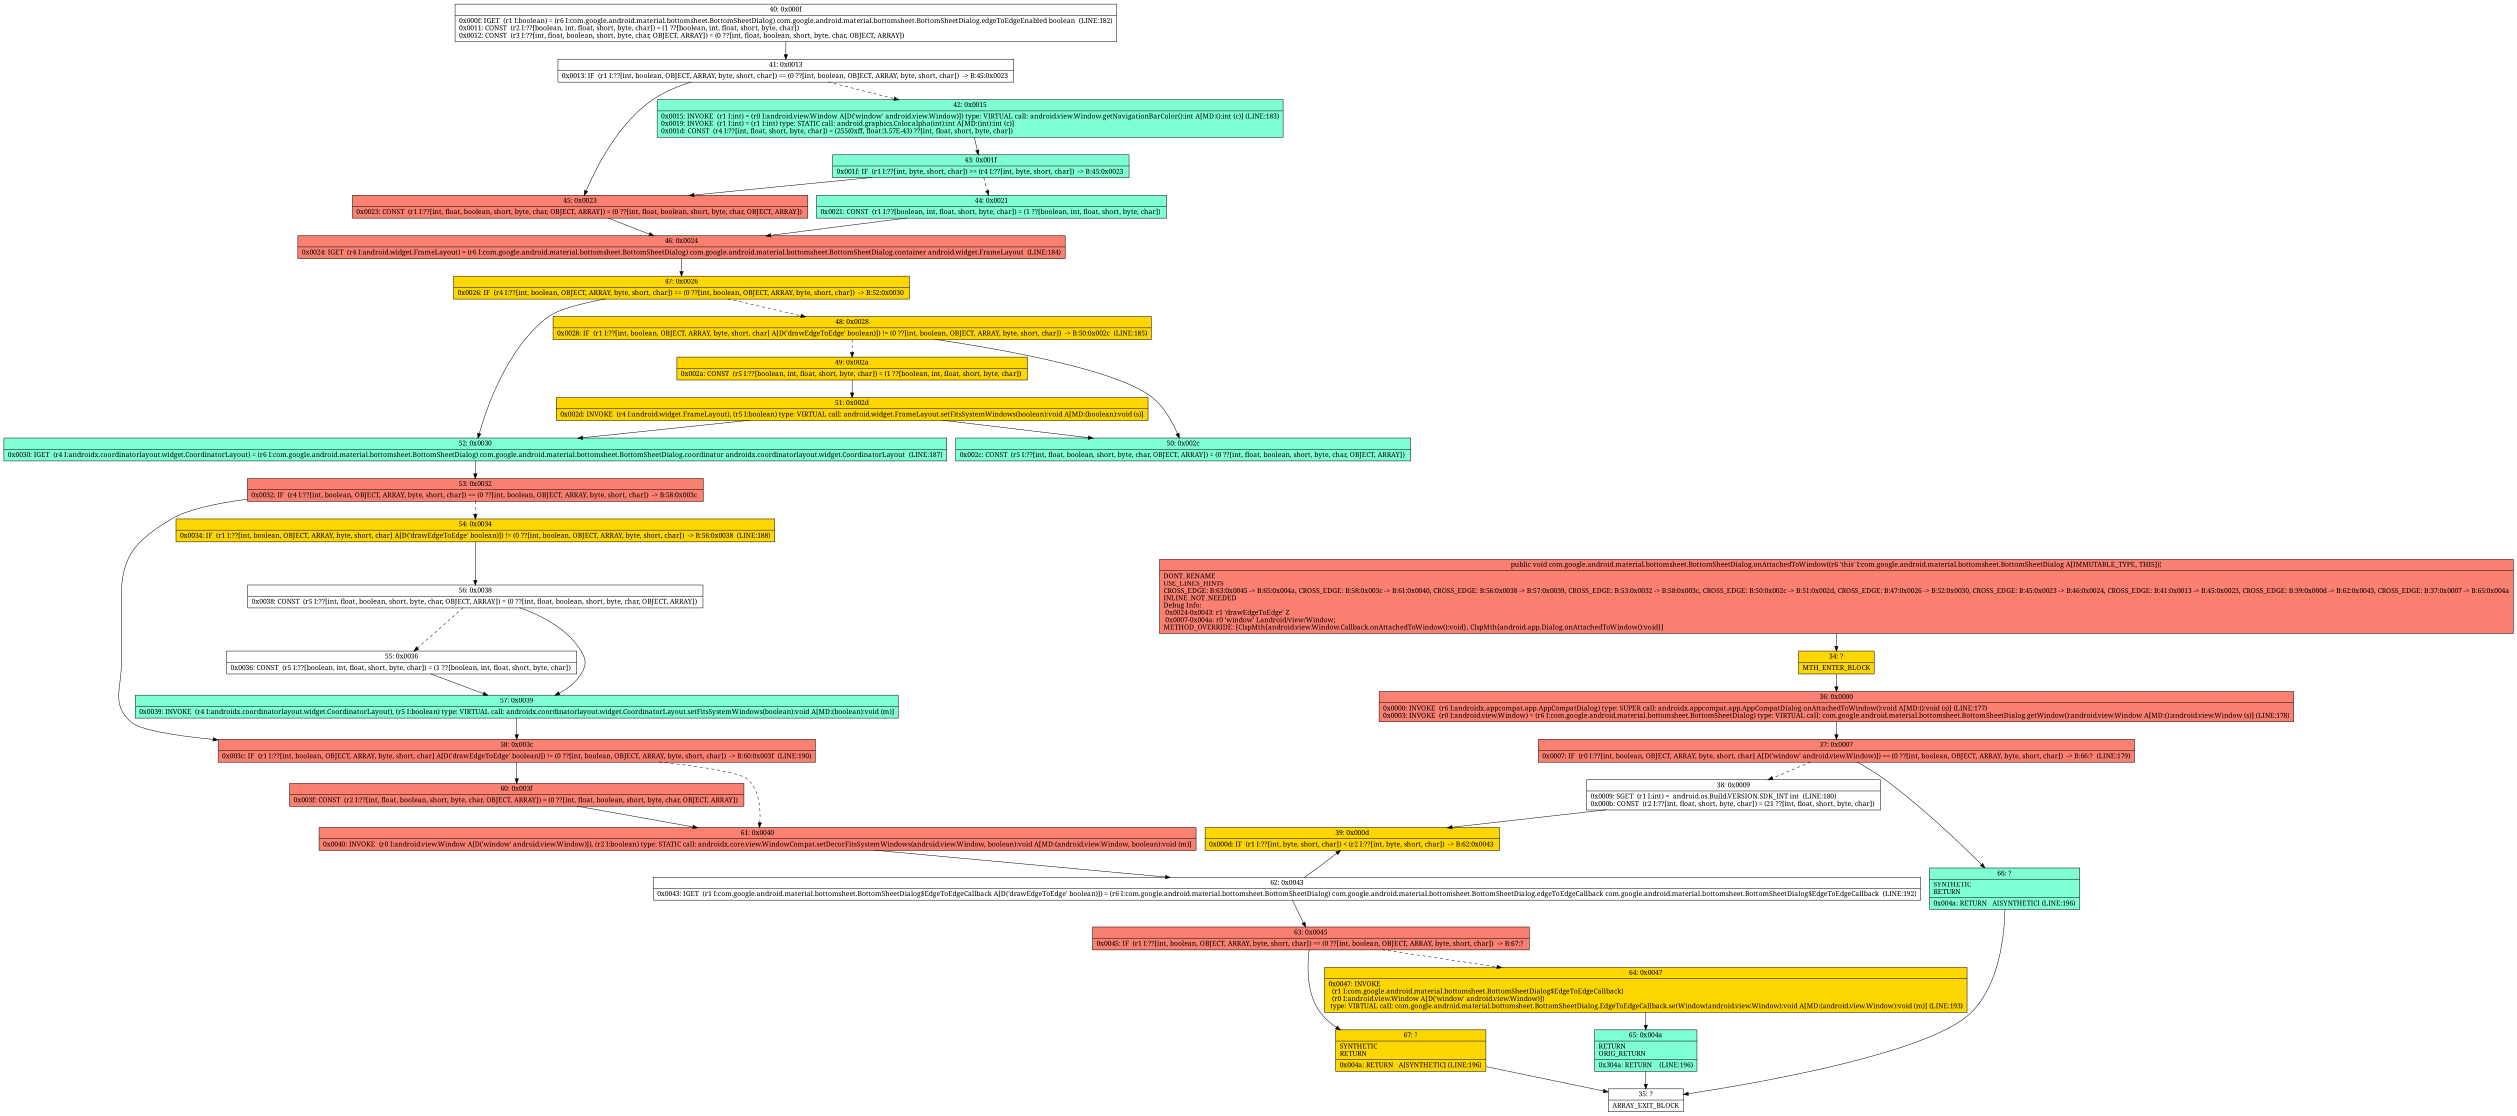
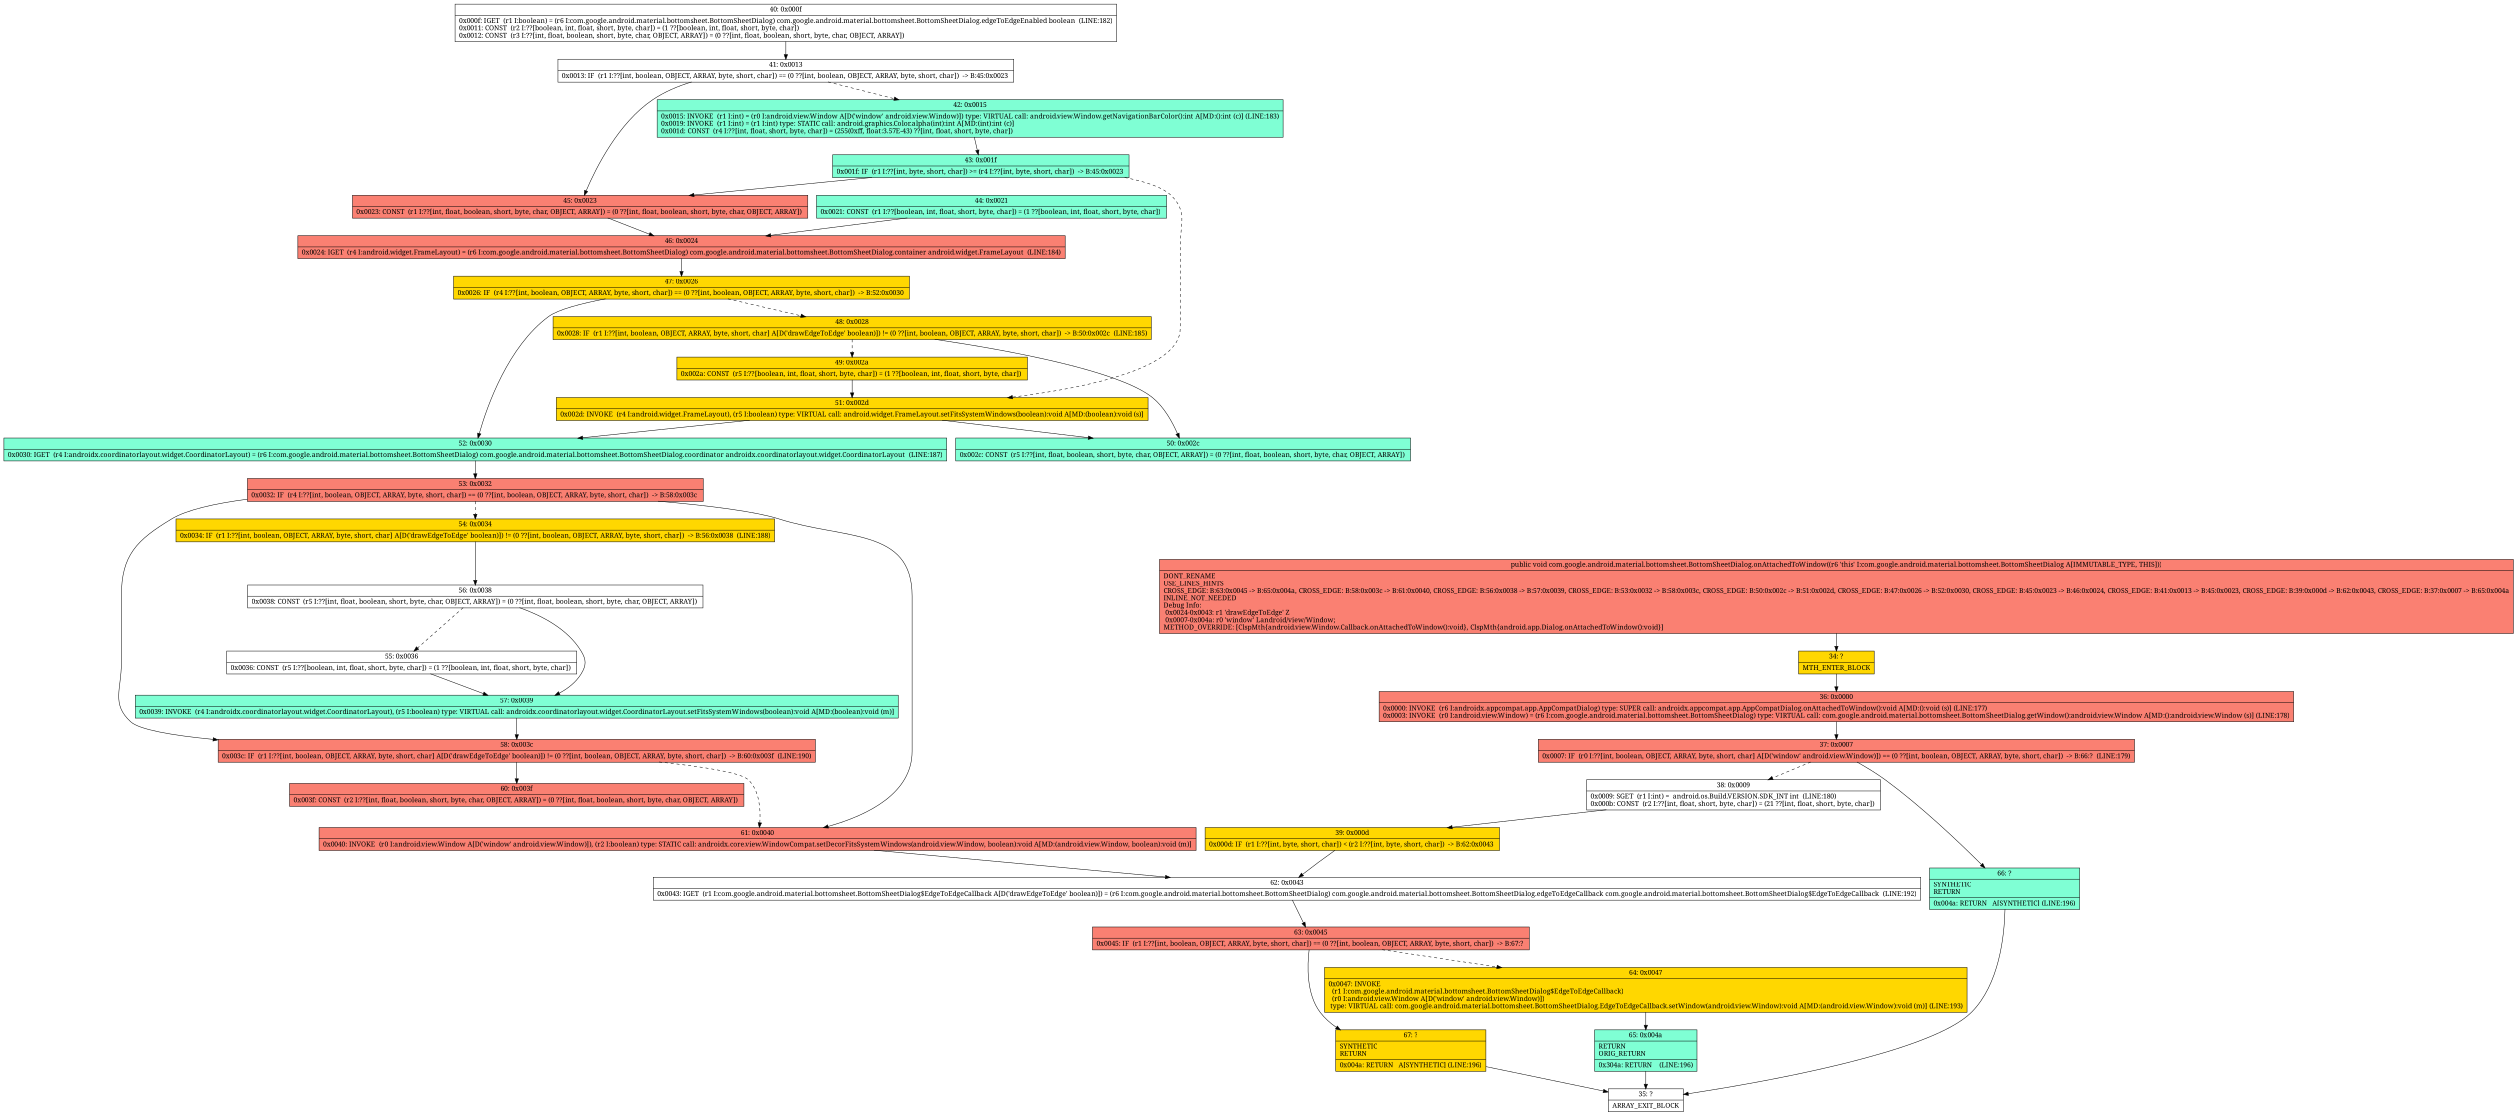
edge "43: 0x001f" -> "44: 0x0021": now "43: 0x001f" -> "51: 0x002d"
edge "60: 0x003f" -> "61: 0x0040": now "53: 0x0032" -> "61: 0x0040"
edge "62: 0x0043" -> "39: 0x000d": reversed
